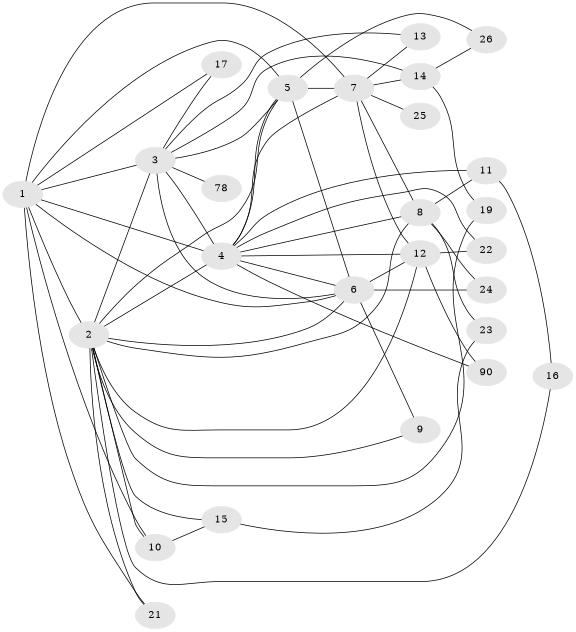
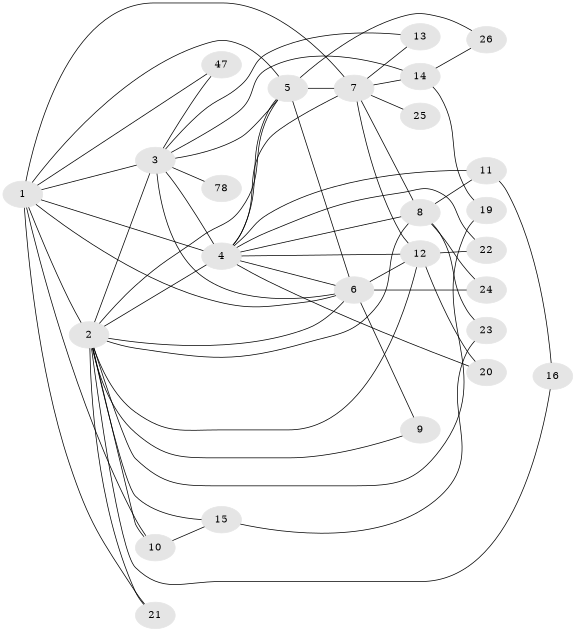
node "17": label "17" -> "47"
node "90": label "90" -> "20"
